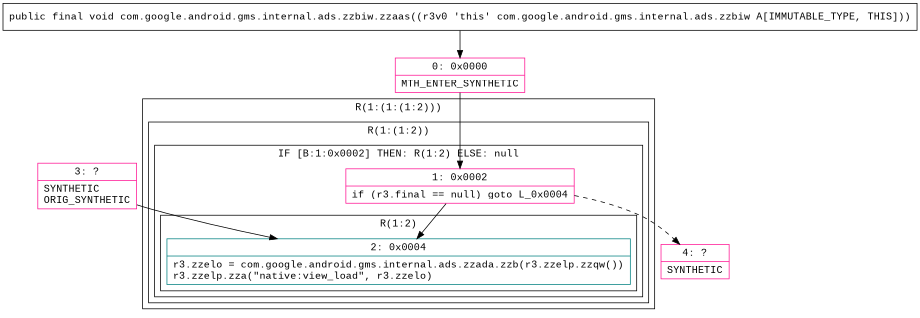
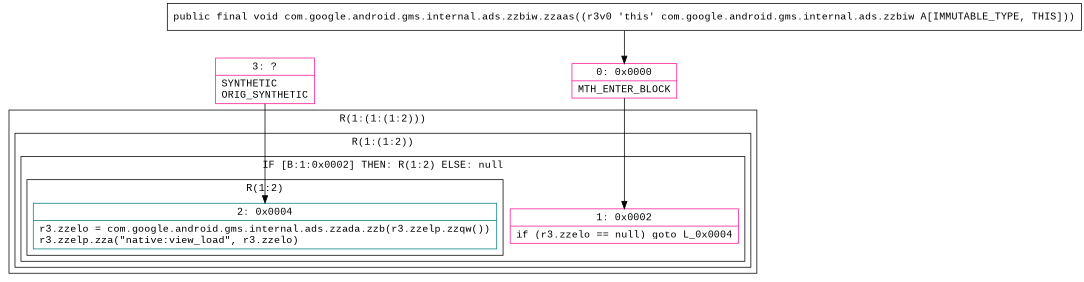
node "0: 0x0000": text "MTH_ENTER_SYNTHETIC" -> "MTH_ENTER_BLOCK"
node "1: 0x0002": text "if (r3.final == null) goto L_0x0004" -> "if (r3.zzelo == null) goto L_0x0004"
edge "1: 0x0002" -> "2: 0x0004": removed
node "4: ?": removed
